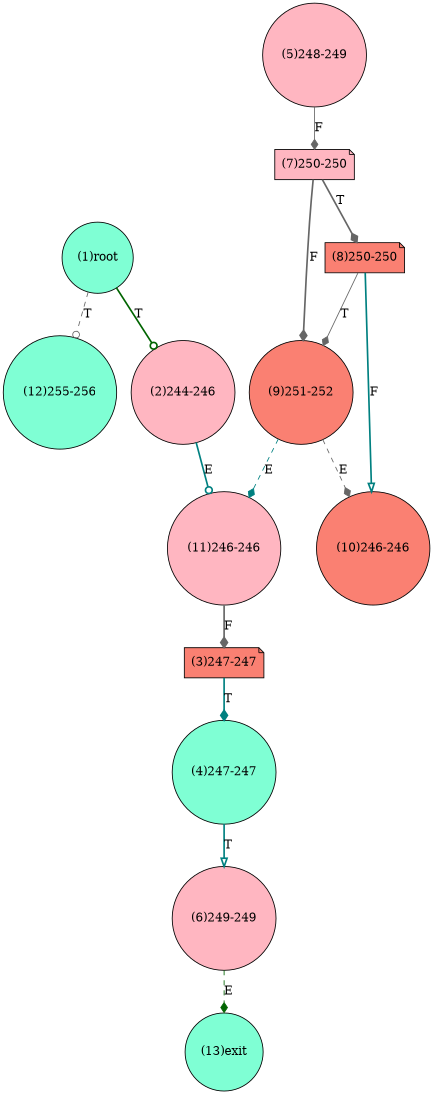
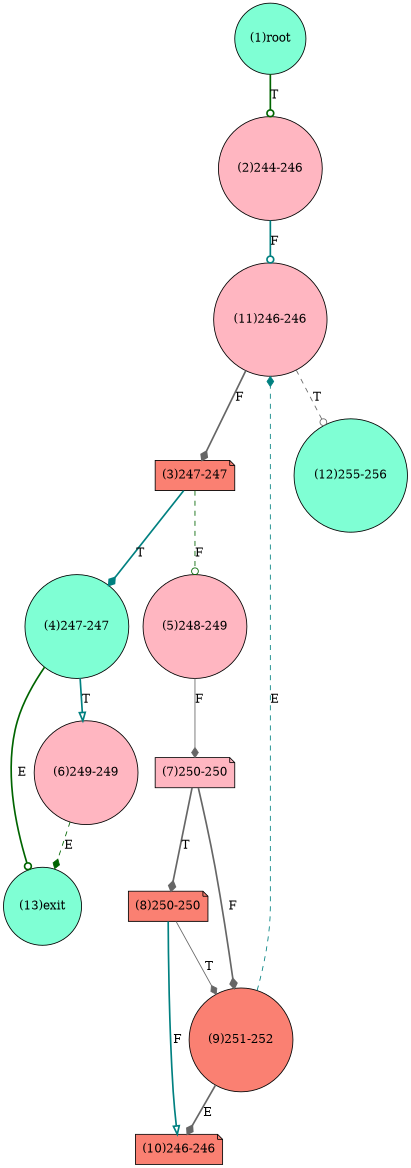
edge "(1)root" -> "(12)255-256": now "(11)246-246" -> "(12)255-256"
edge "(9)251-252" -> "(10)246-246": style dashed -> bold
edge "(2)244-246" -> "(11)246-246": label "E" -> "F"
edge "(3)247-247" -> "(5)248-249": added, label "F"
node "(10)246-246": shape circle -> note
edge "(4)247-247" -> "(13)exit": added, label "E"
